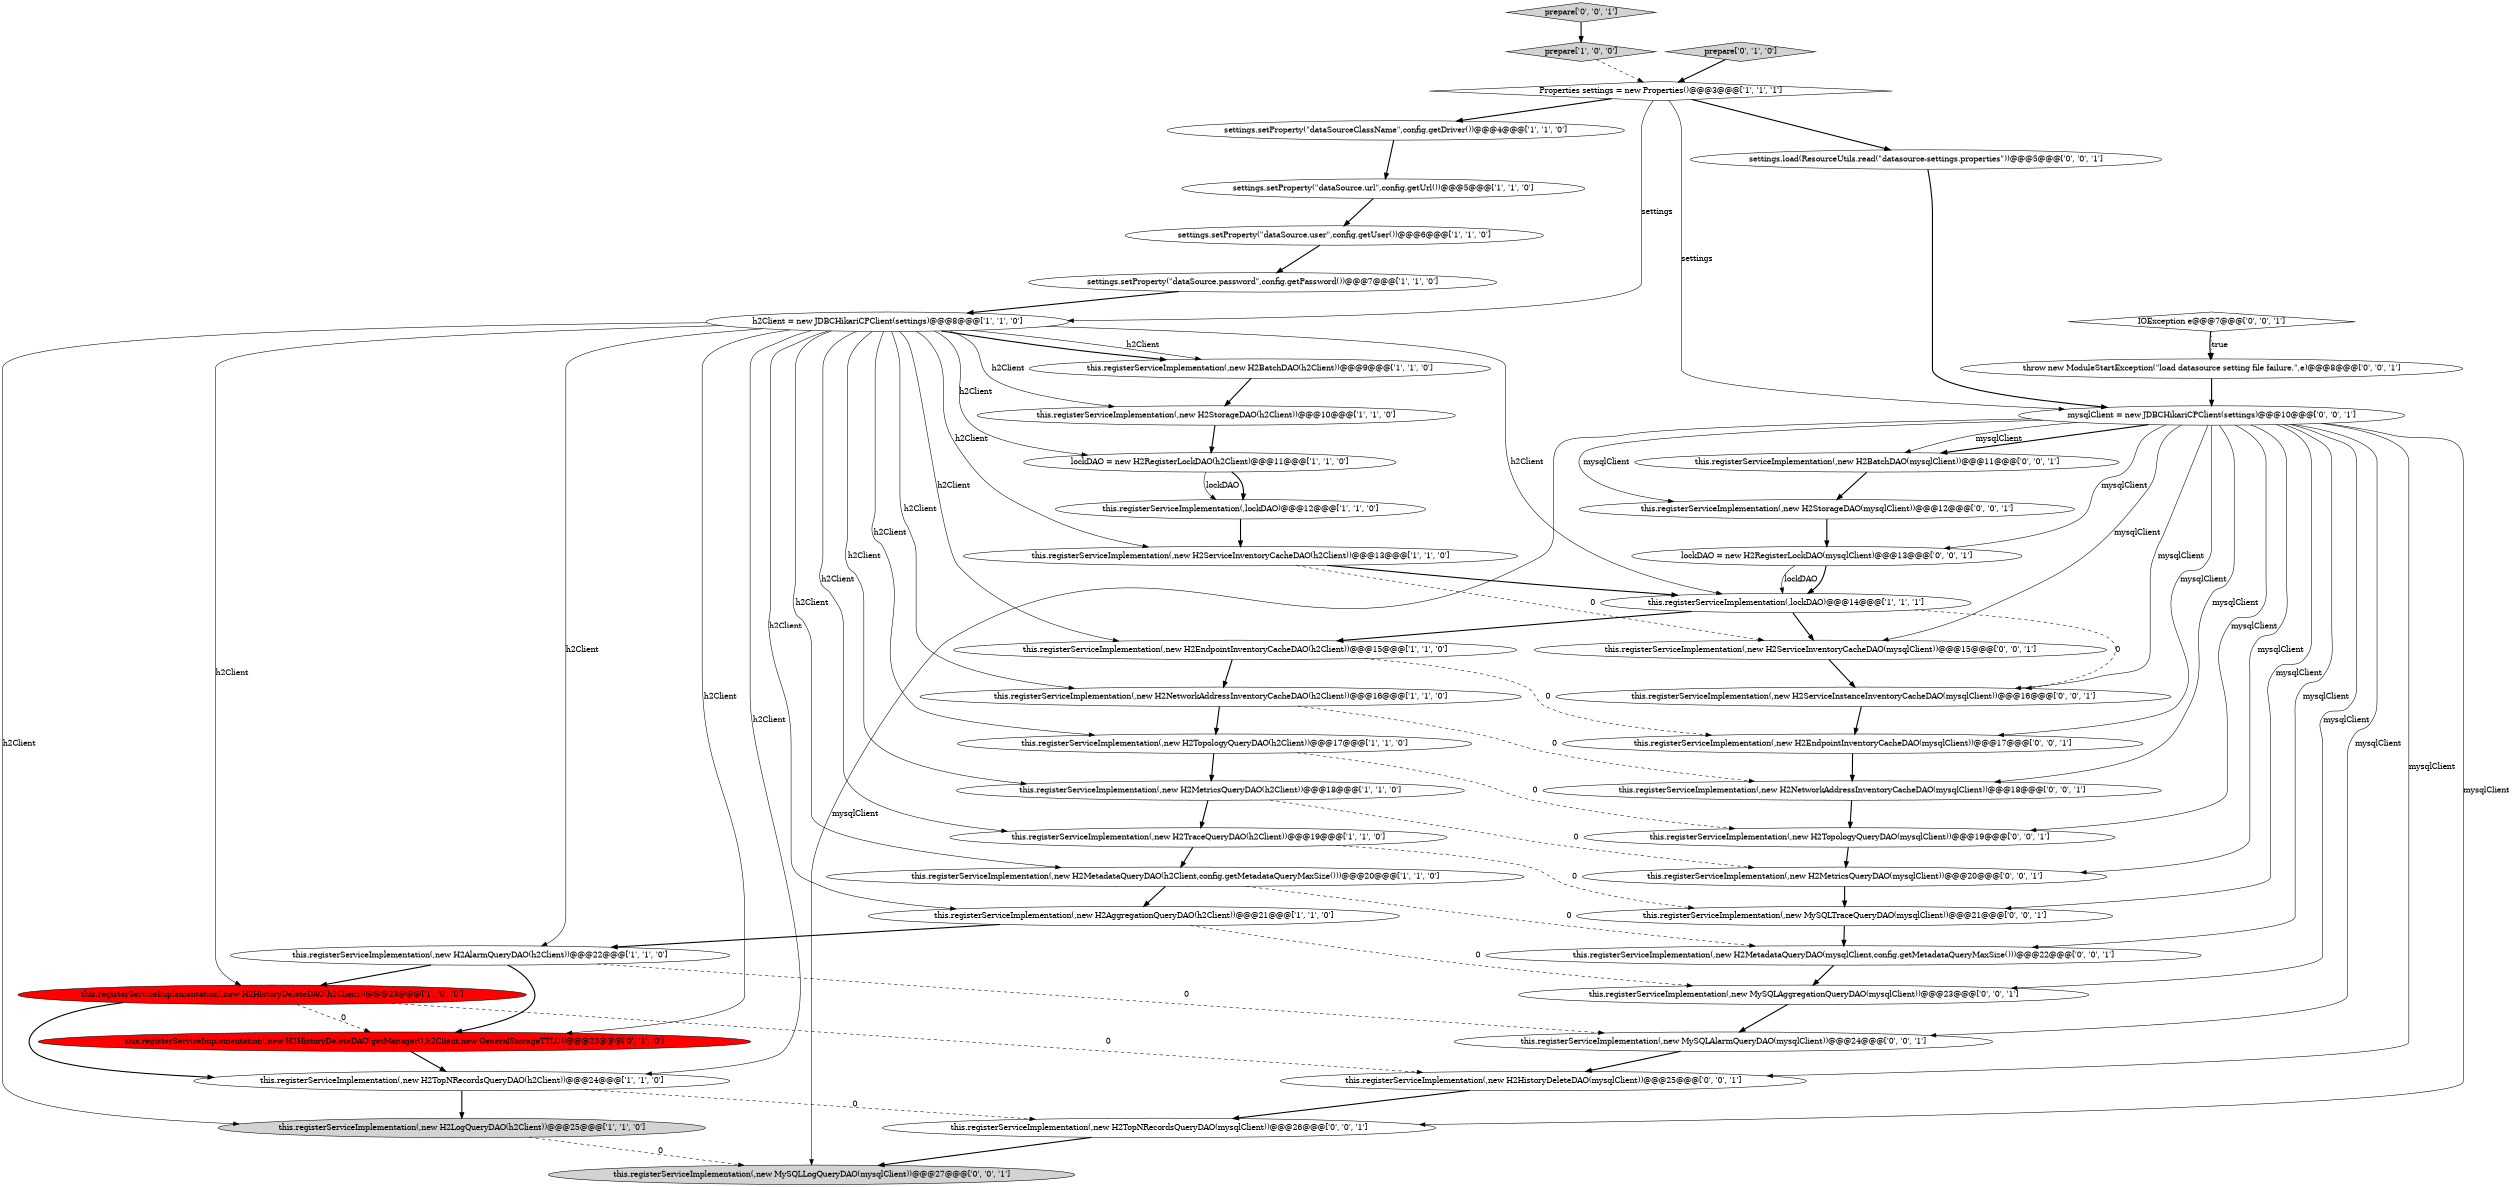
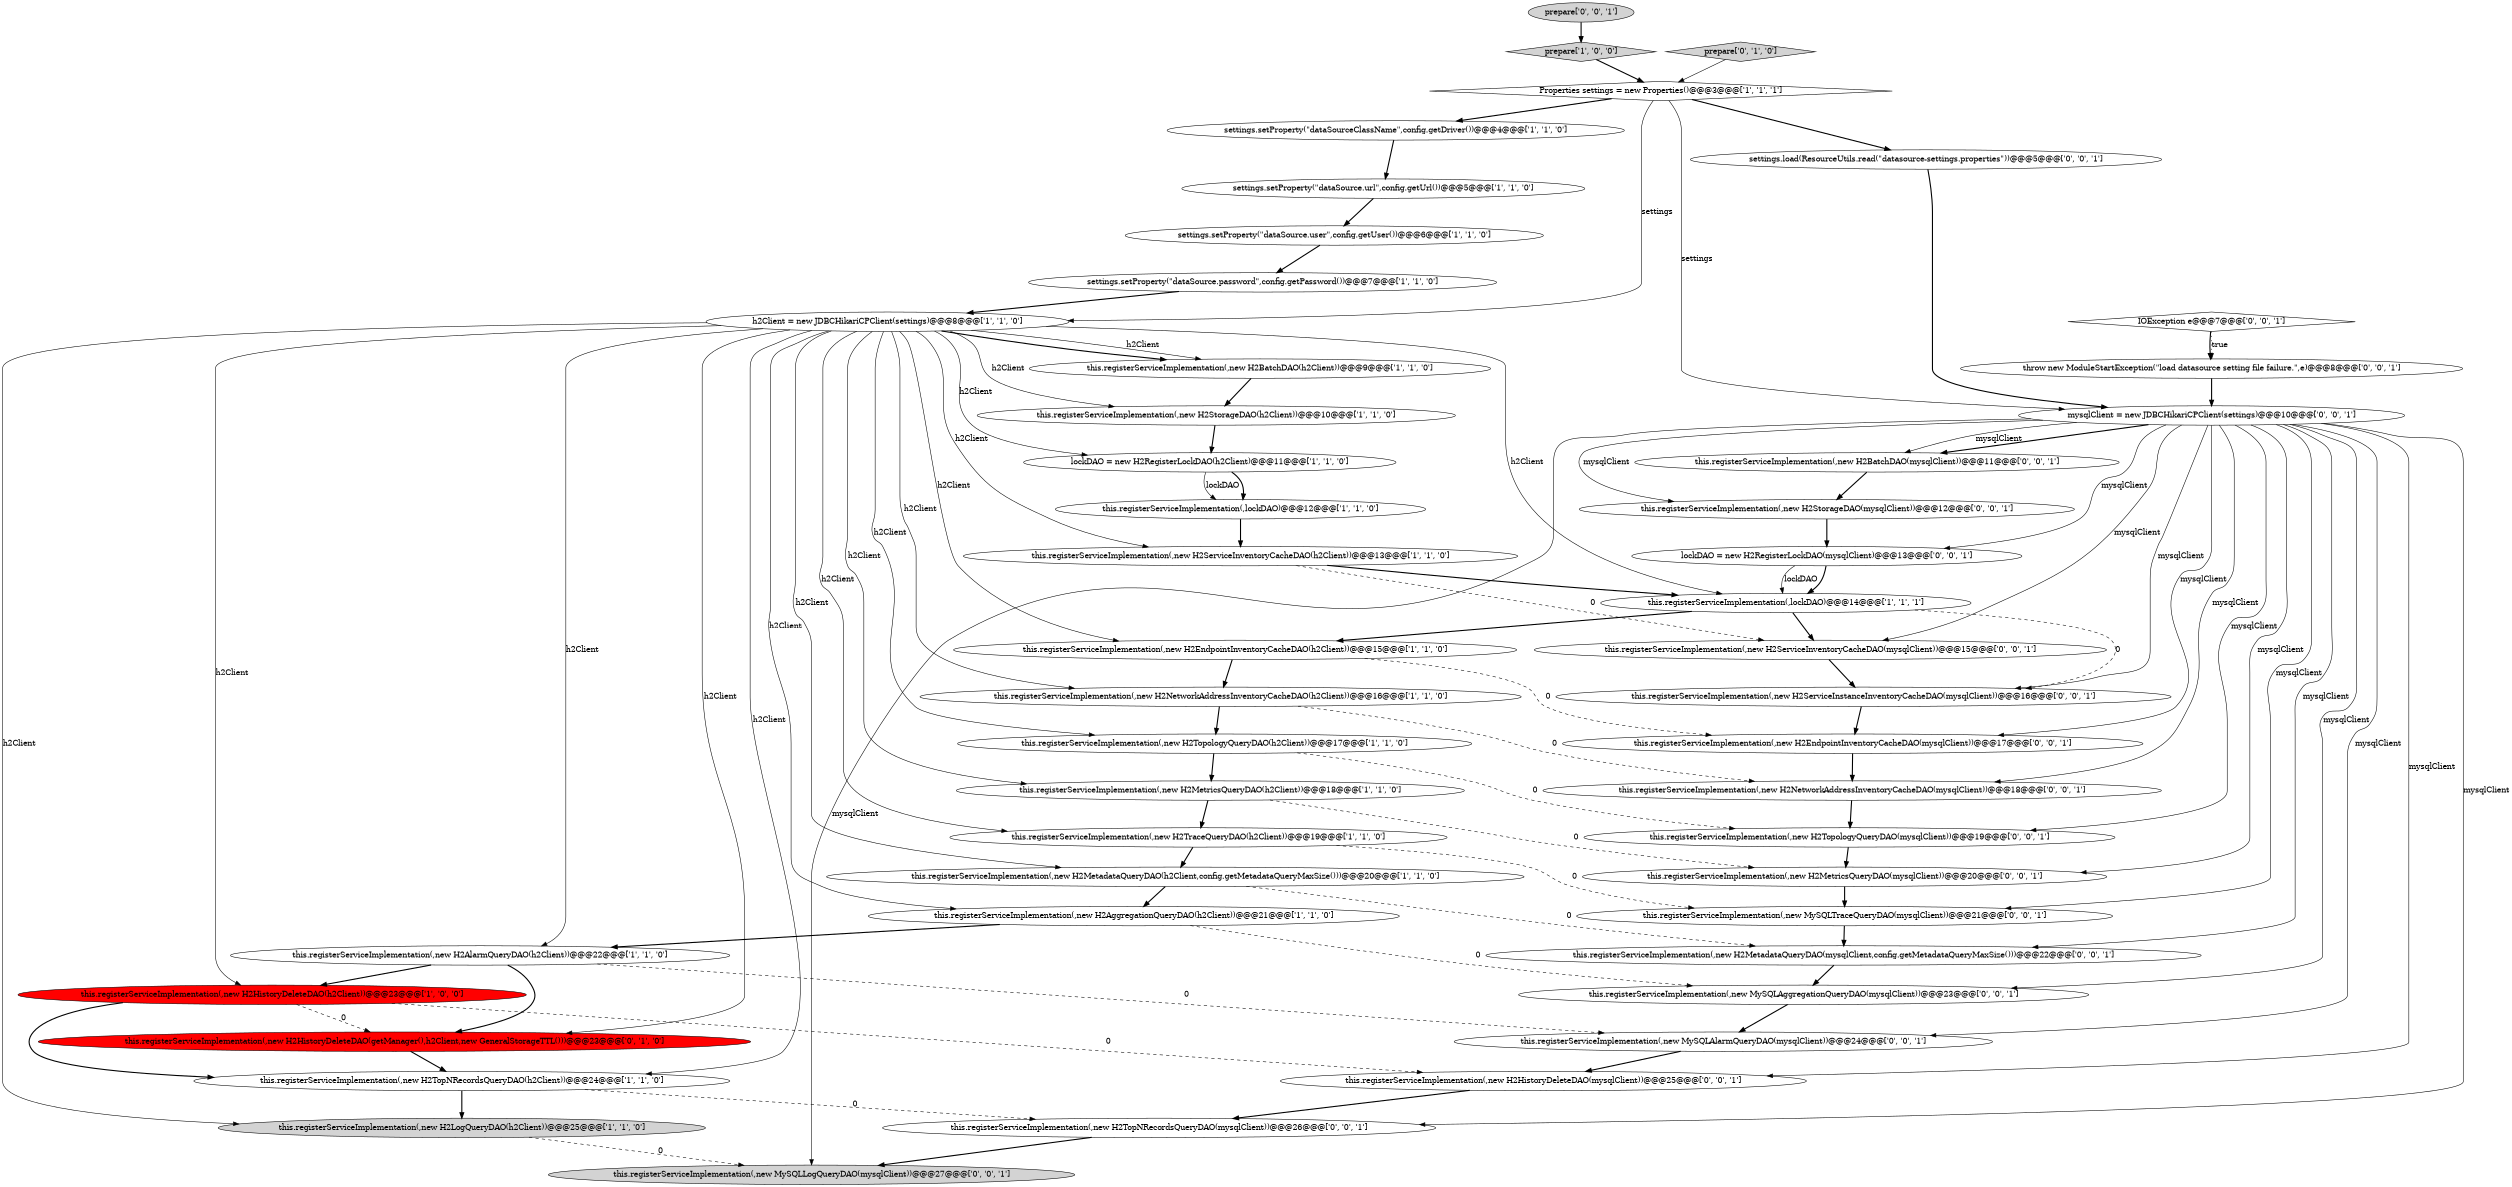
node "prepare['0', '0', '1']": shape diamond -> ellipse
edge "prepare['1', '0', '0']" -> "Properties settings = new Properties()@@@3@@@['1', '1', '1']": style dashed -> bold
edge "prepare['0', '1', '0']" -> "Properties settings = new Properties()@@@3@@@['1', '1', '1']": style bold -> solid
